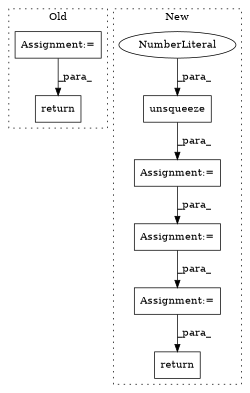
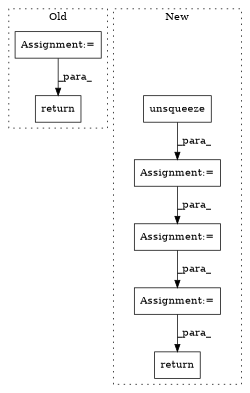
node "NumberLiteral": removed
